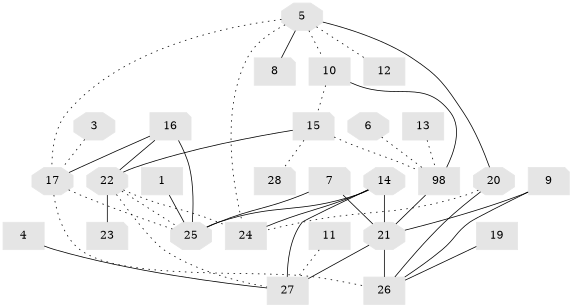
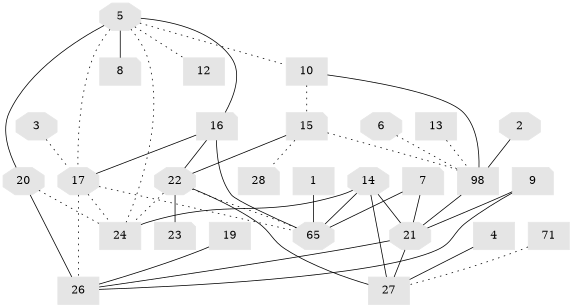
edge "5" -- "16": added
node "2": added
edge "17" -- "24": added
node "25": label "25" -> "65"
node "11": label "11" -> "71"
edge "22" -- "27": style dotted -> solid
